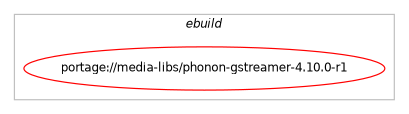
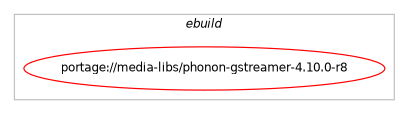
node "portage://media-libs/phonon-gstreamer-4.10.0-r1": label "portage://media-libs/phonon-gstreamer-4.10.0-r1" -> "portage://media-libs/phonon-gstreamer-4.10.0-r8"
